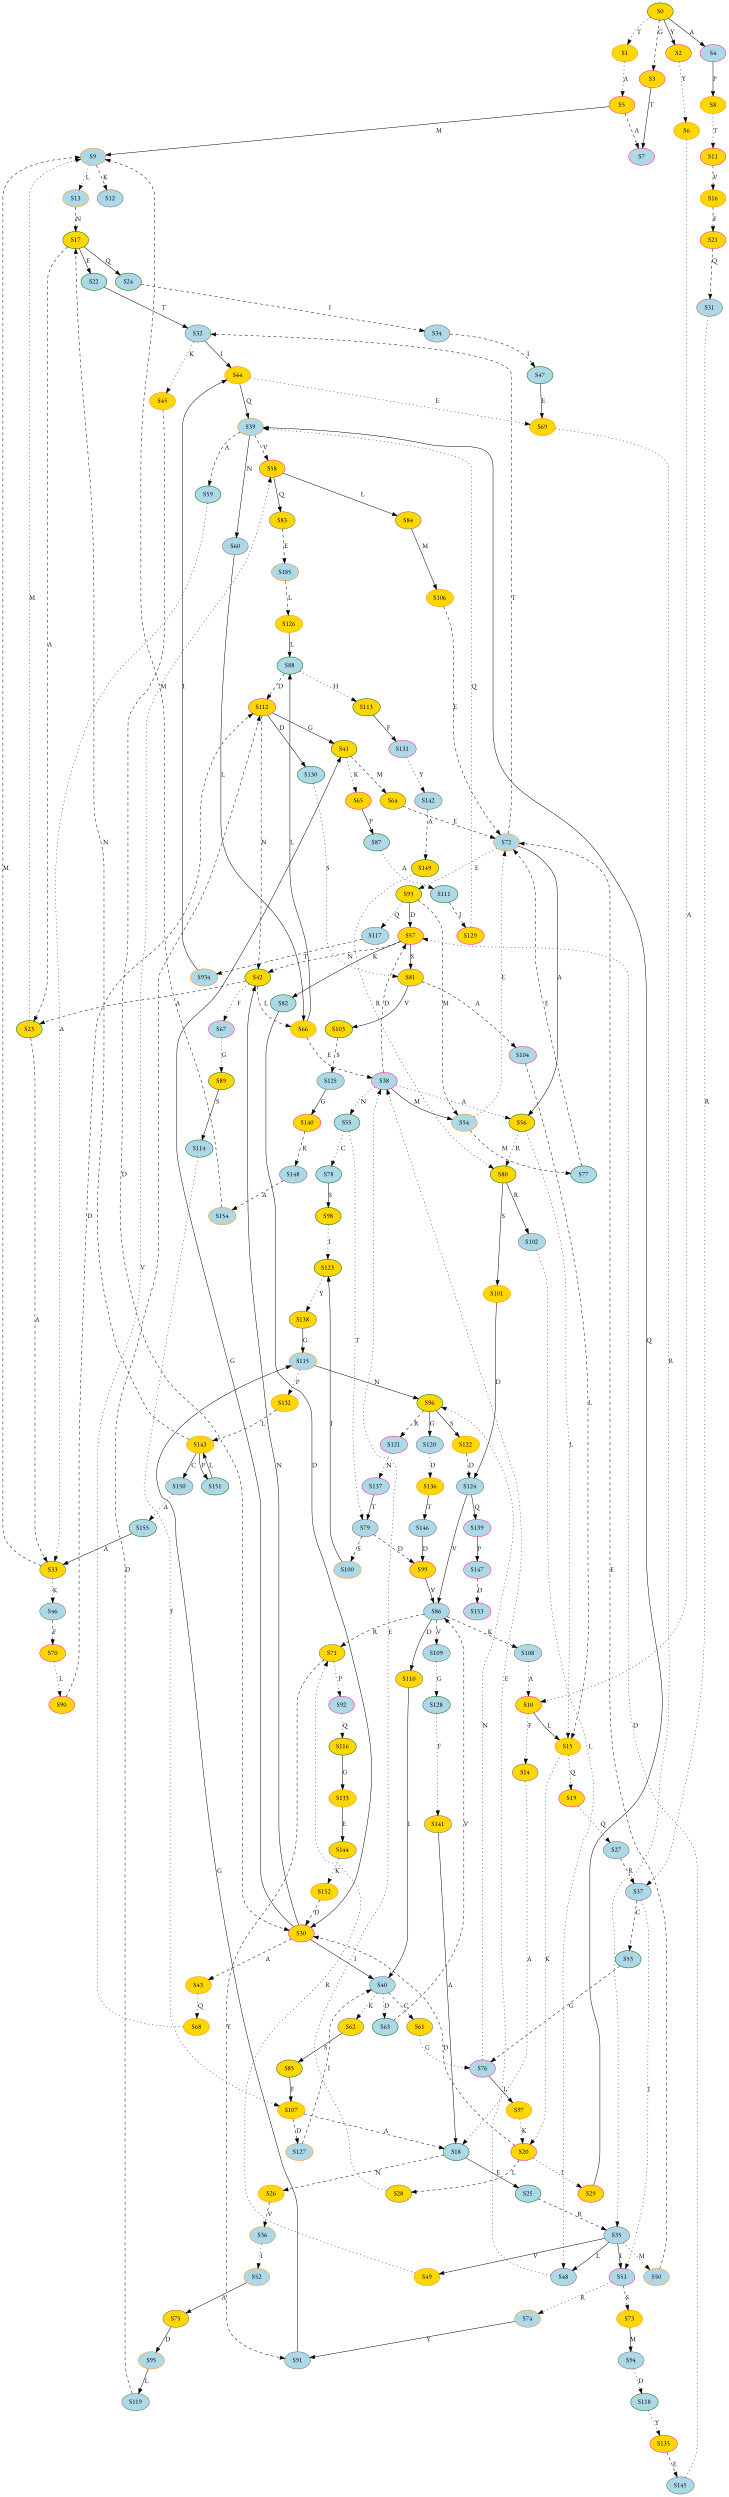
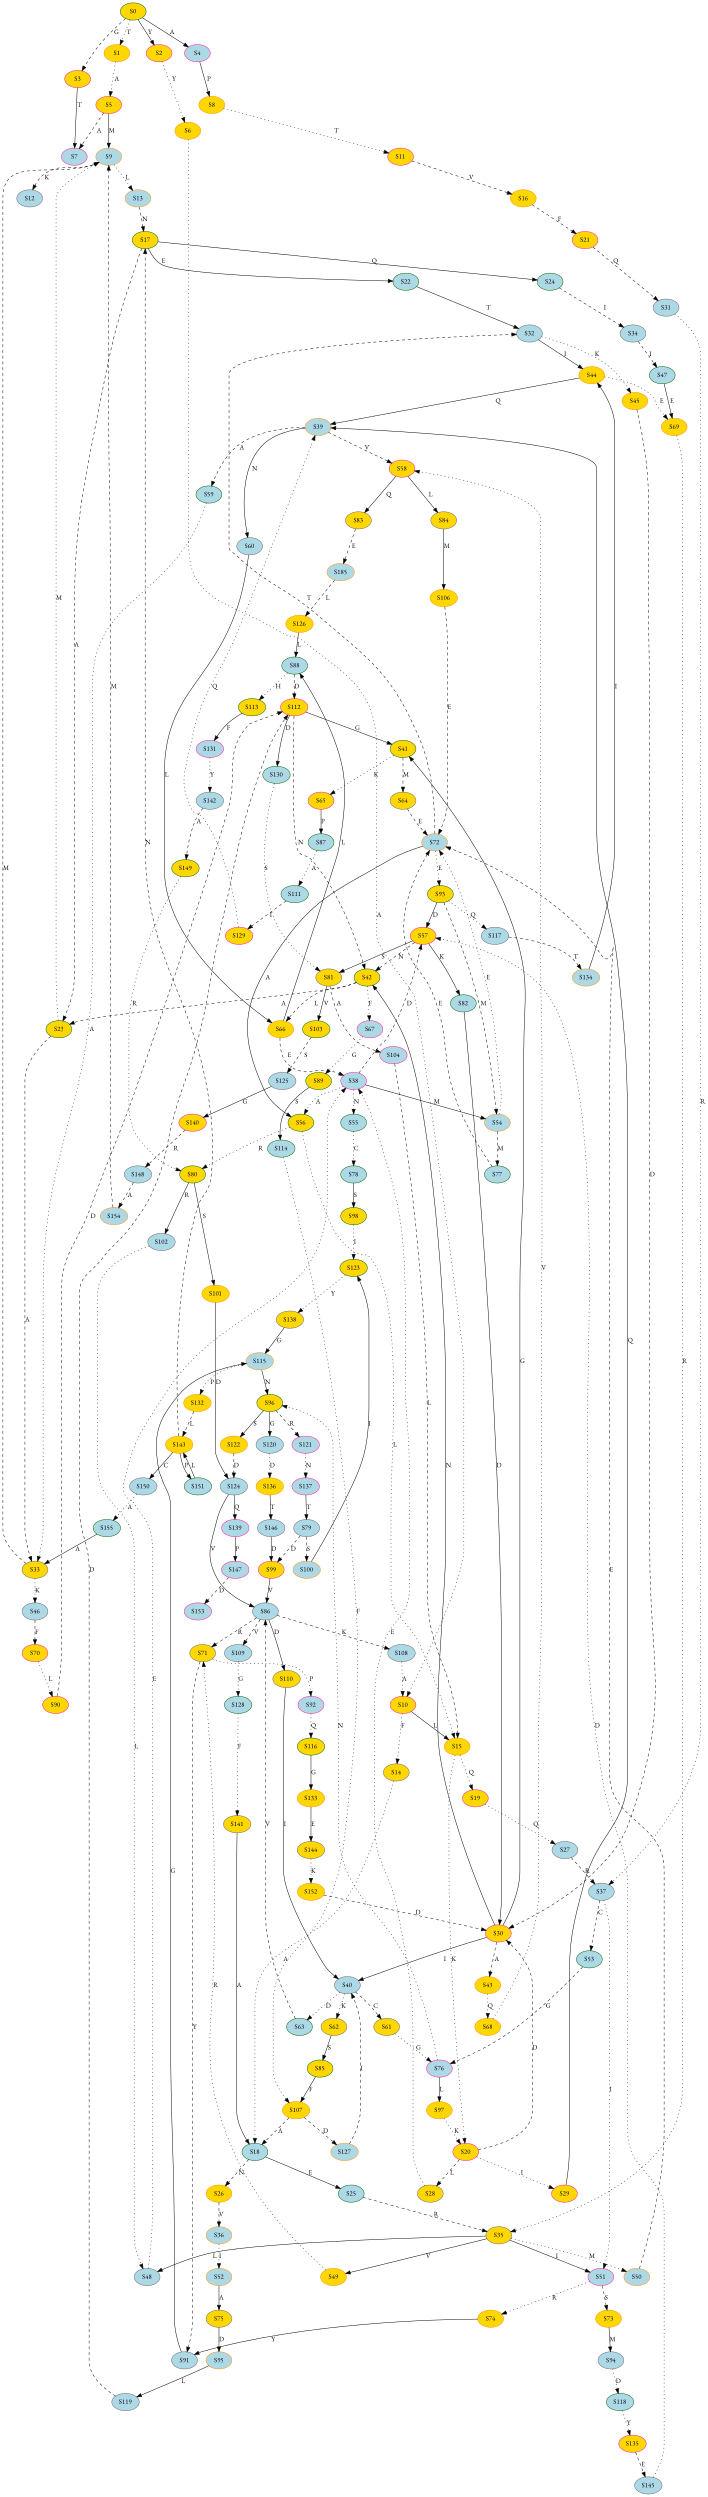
node "S934": label "S934" -> "S134"
edge "S55" -> "S79": removed, label "T"
node "S35": fillcolor lightblue -> gold
node "S74": fillcolor lightblue -> gold
